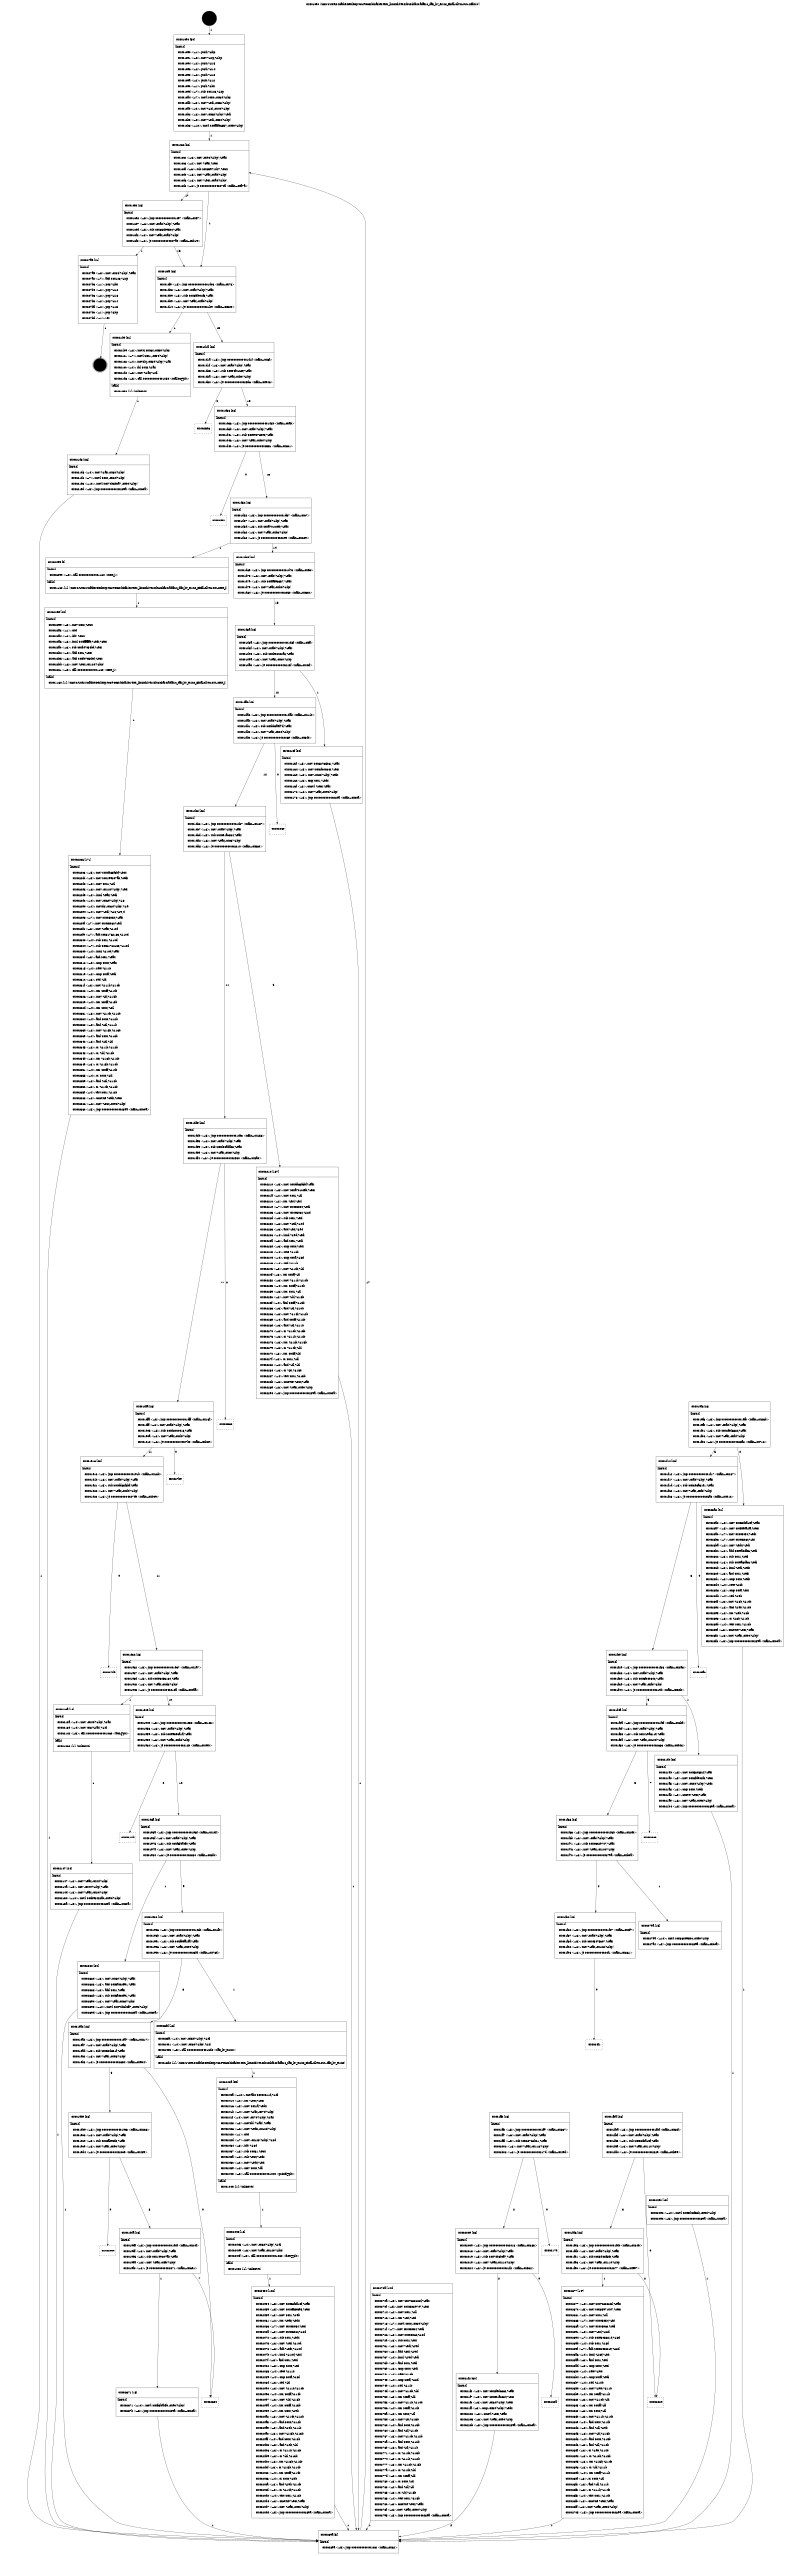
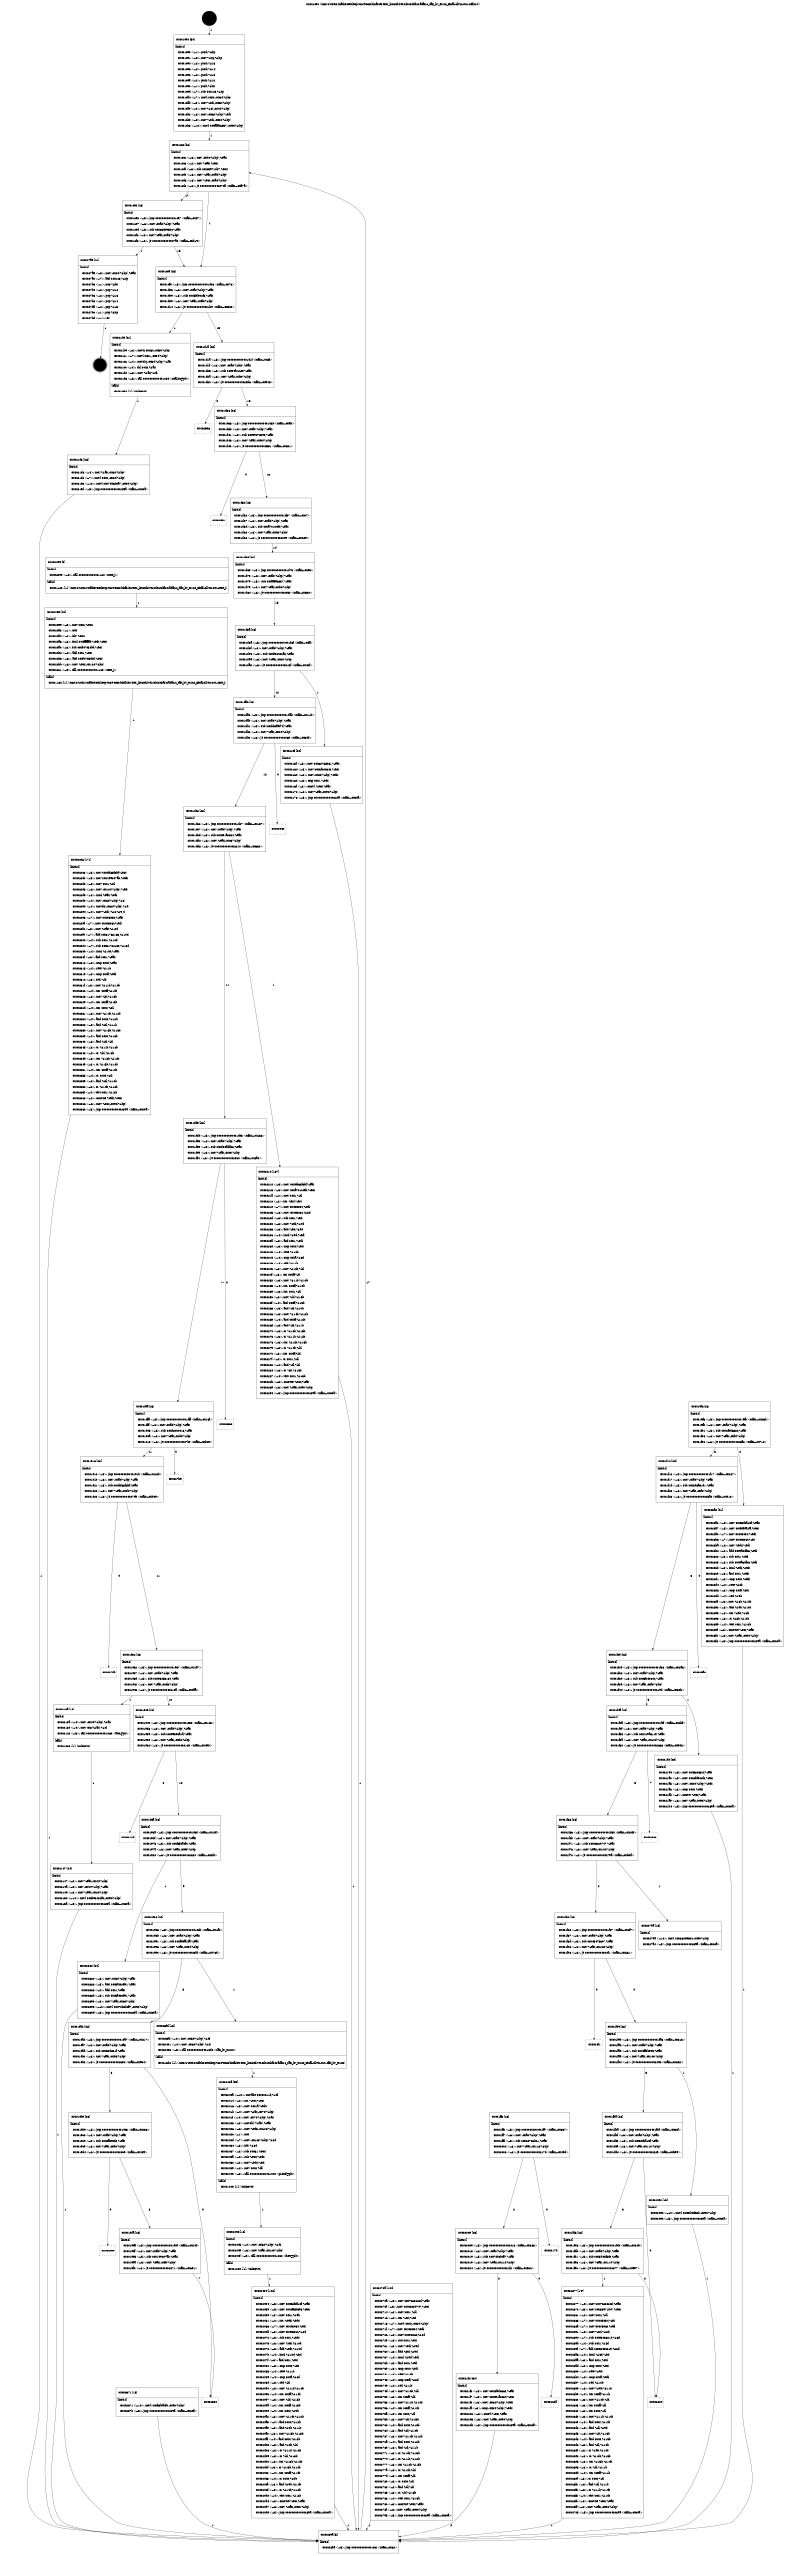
edge "0x401d52 [28]" -> "0x402299 [5]": removed, label "1"
edge "0x401dc2 [28]" -> "0x402210 [137]": label " 6" -> " 1"
node "0x401f9e [28]": added
edge "0x401eda [28]" -> "0x402371 [15]": removed, label "1"
